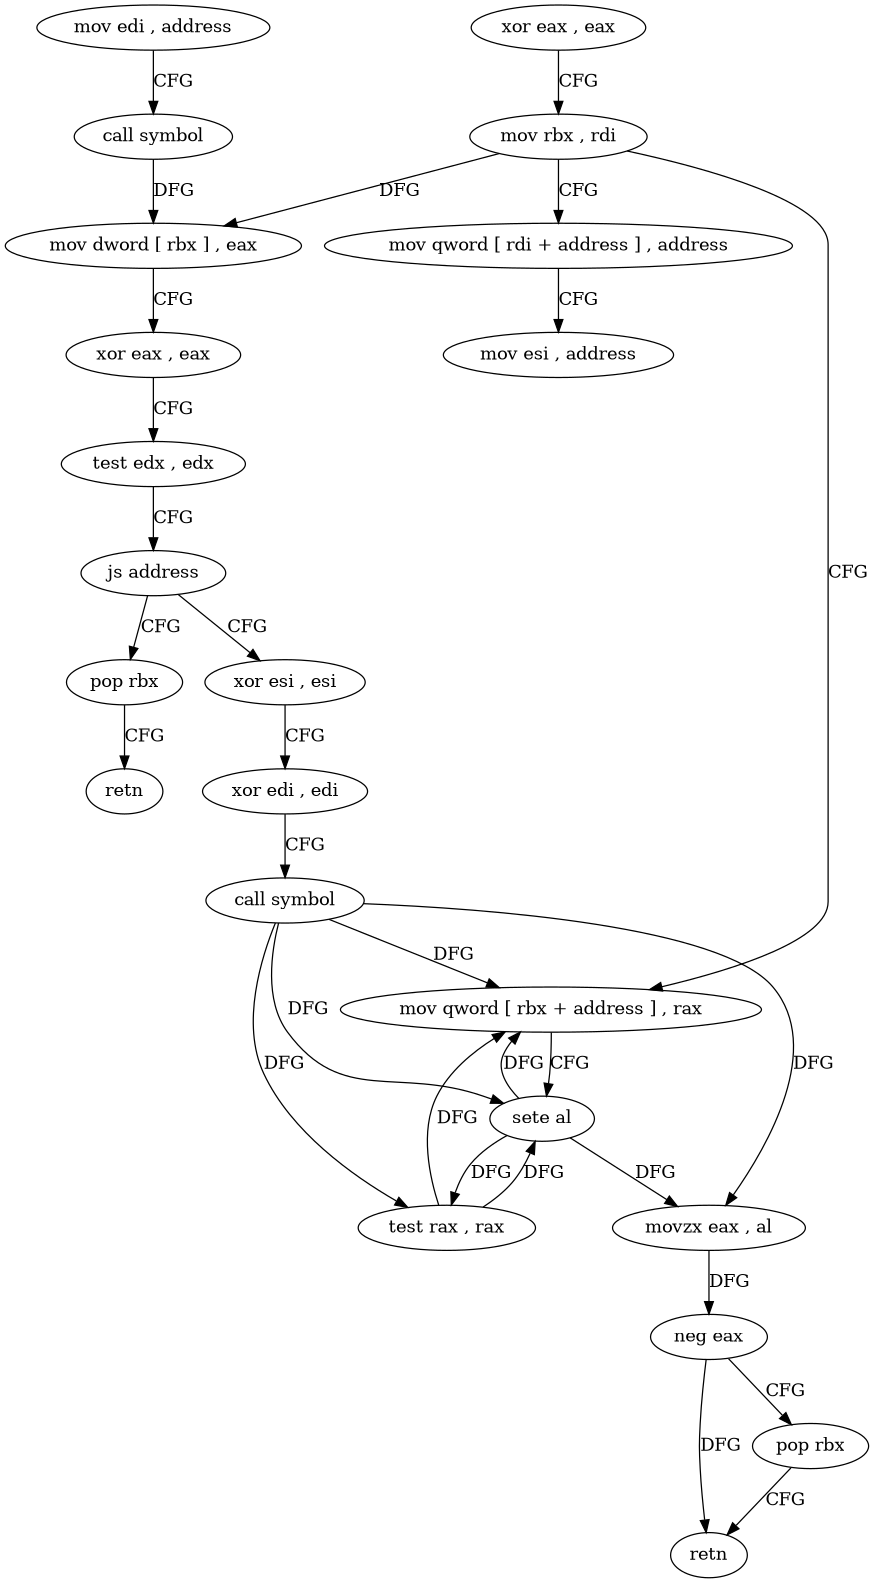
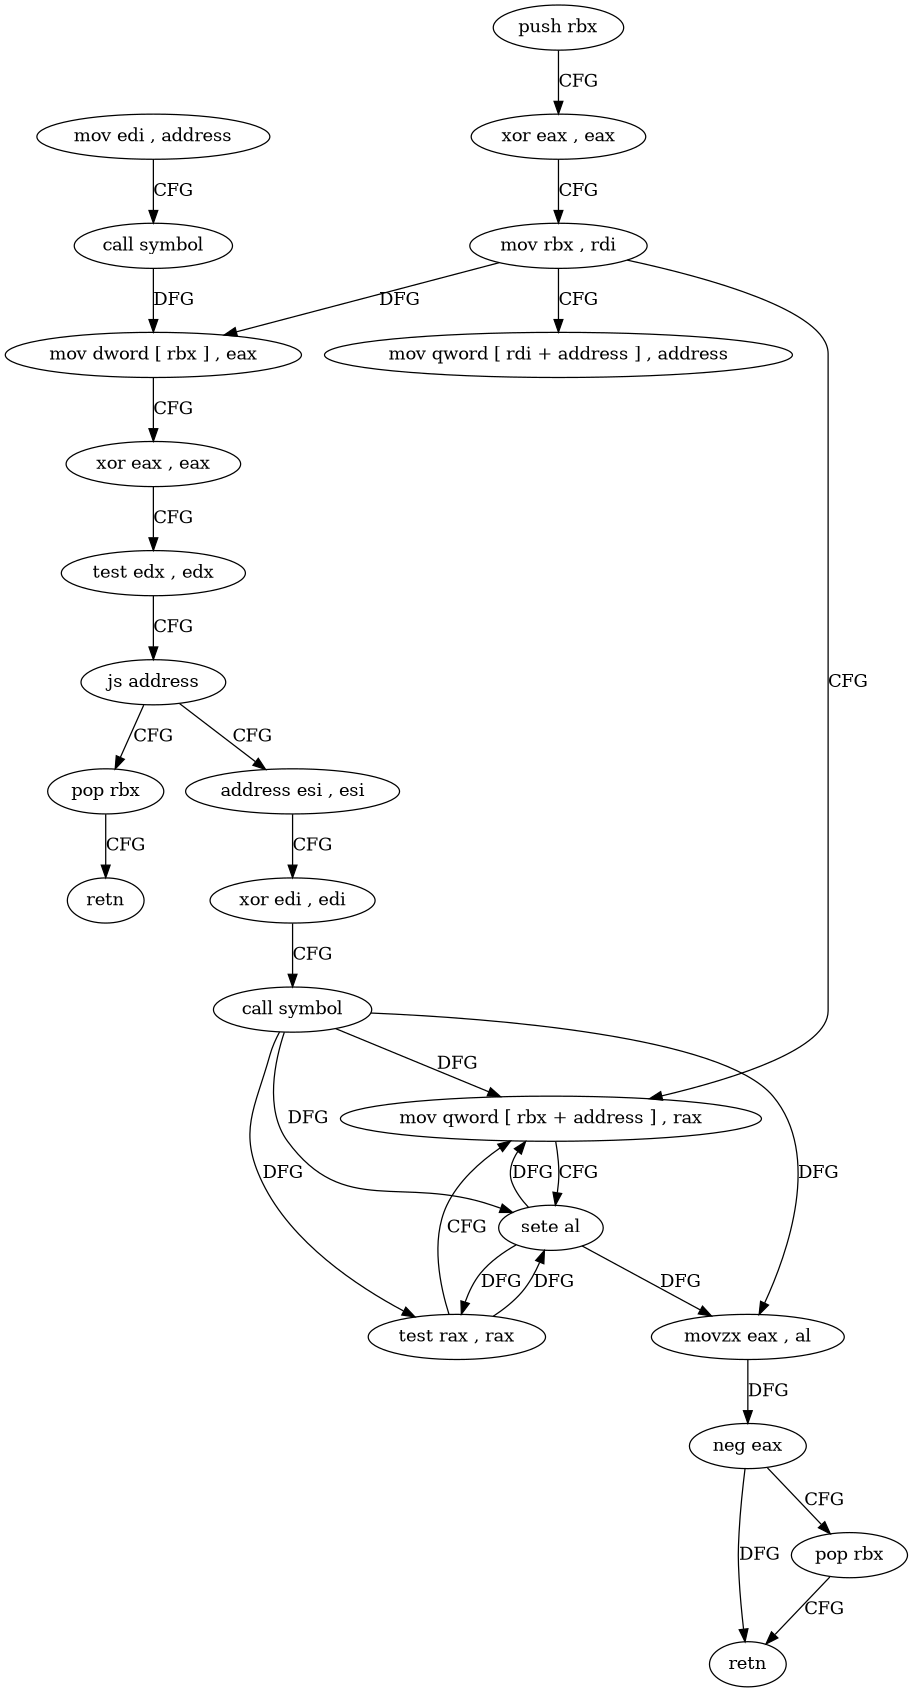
node "push rbx": added
node "mov esi , address": removed
node "xor esi , esi": label "xor esi , esi" -> "address esi , esi"
edge "test rax , rax" -> "mov qword [ rbx + address ] , rax": label "DFG" -> "CFG"
